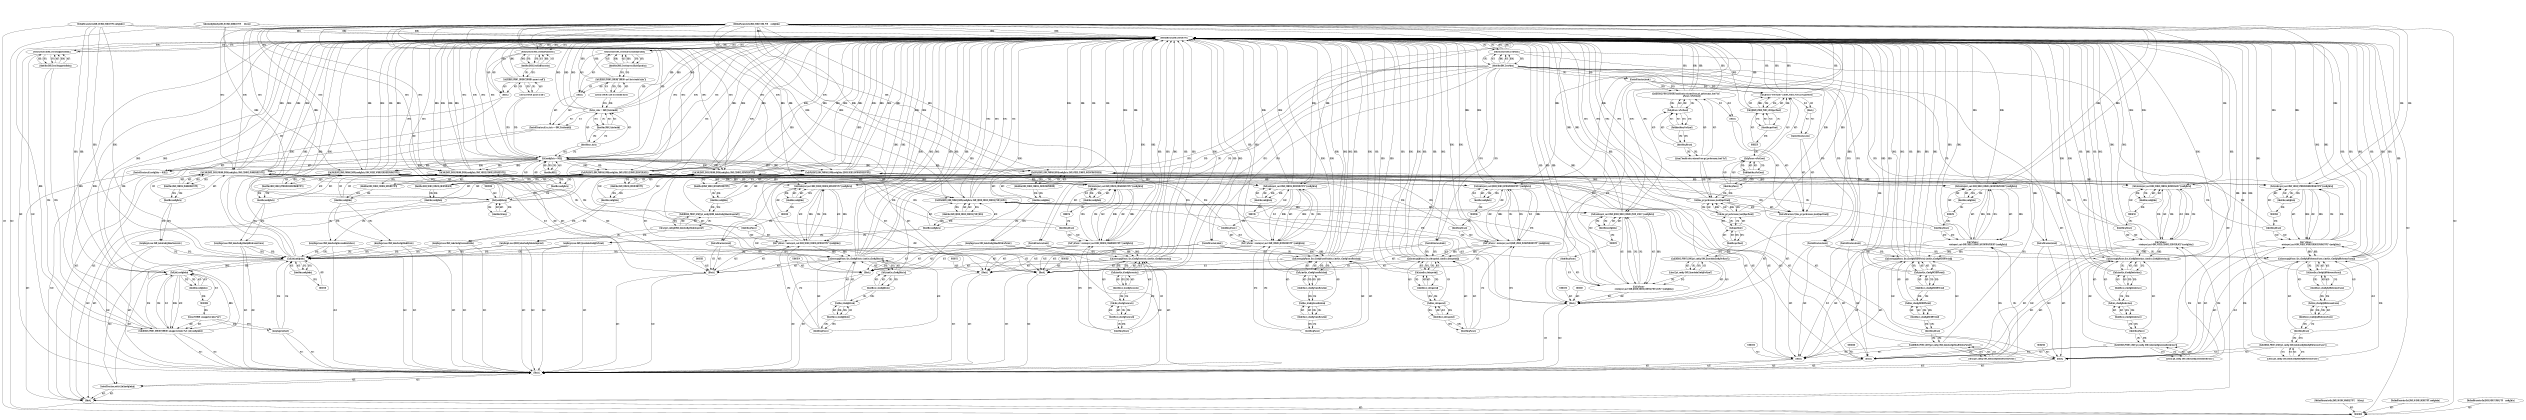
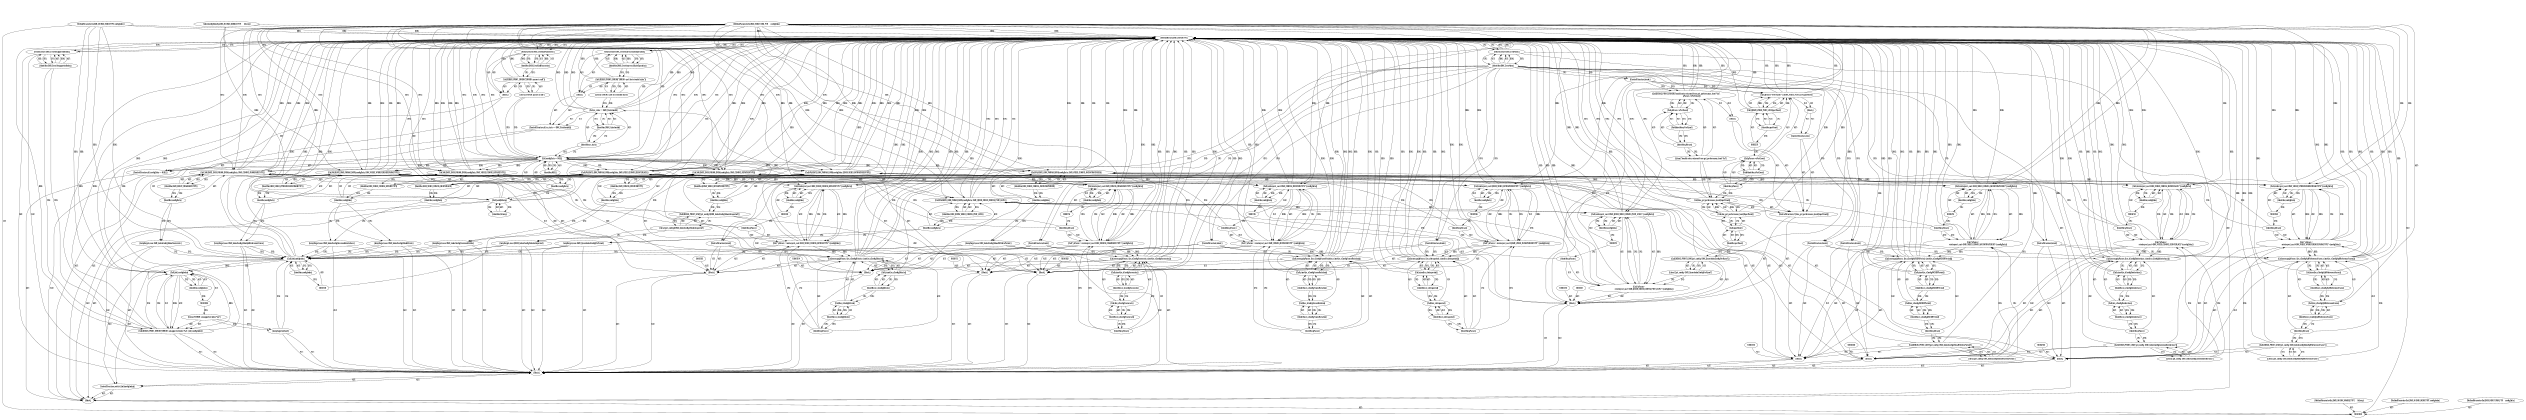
edge "(MethodParameterIn,OMX_INOUT OMX_PTR     configData)" -> "1000100": now "(MethodParameterIn,OMX_INOUT OMX_PTR     configData)" -> "(Call,&m_sConfigVp8ReferenceFrame)"
node "(Return,return QOMX_ErrorUnsupportedIndex;)": label "(Return,return QOMX_ErrorUnsupportedIndex;)" -> "(Return,return OMX_ErrorUnsupportedIndex;)"
node "(Identifier,OMX_CONFIG_FRAMERATETYPE)": label "(Identifier,OMX_CONFIG_FRAMERATETYPE)" -> "(Identifier,OMX_INOUT_FRAMERATETYPE)"
node "1000106": removed
node "(Identifier,OMX_QCOM_VIDEO_CONFIG_PERF_NULL)": label "(Identifier,OMX_QCOM_VIDEO_CONFIG_PERF_NULL)" -> "(Identifier,OMX_QCOM_VIDEO_CONFIG_PERF_LEVEL)"
edge "1000128" -> "(Call,m_state == OMX_StateInvalid)": added, label "CFG:"
edge "(IndexConfigVideoVp,OMX_IN OMX_HANDLETYPE      hComp)" -> "1000100": removed, label "AST:"
